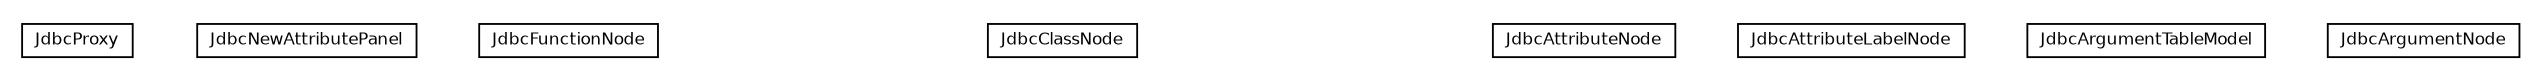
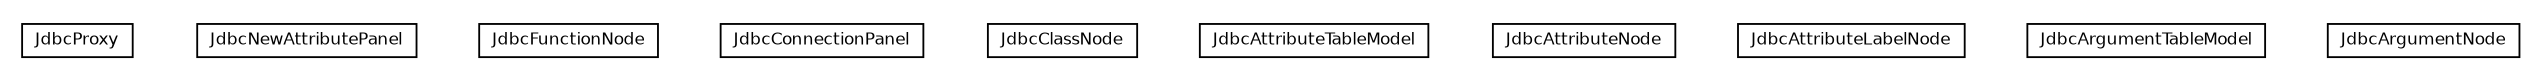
node "JdbcConnectionPanel": added
node "JdbcAttributeTableModel": added
